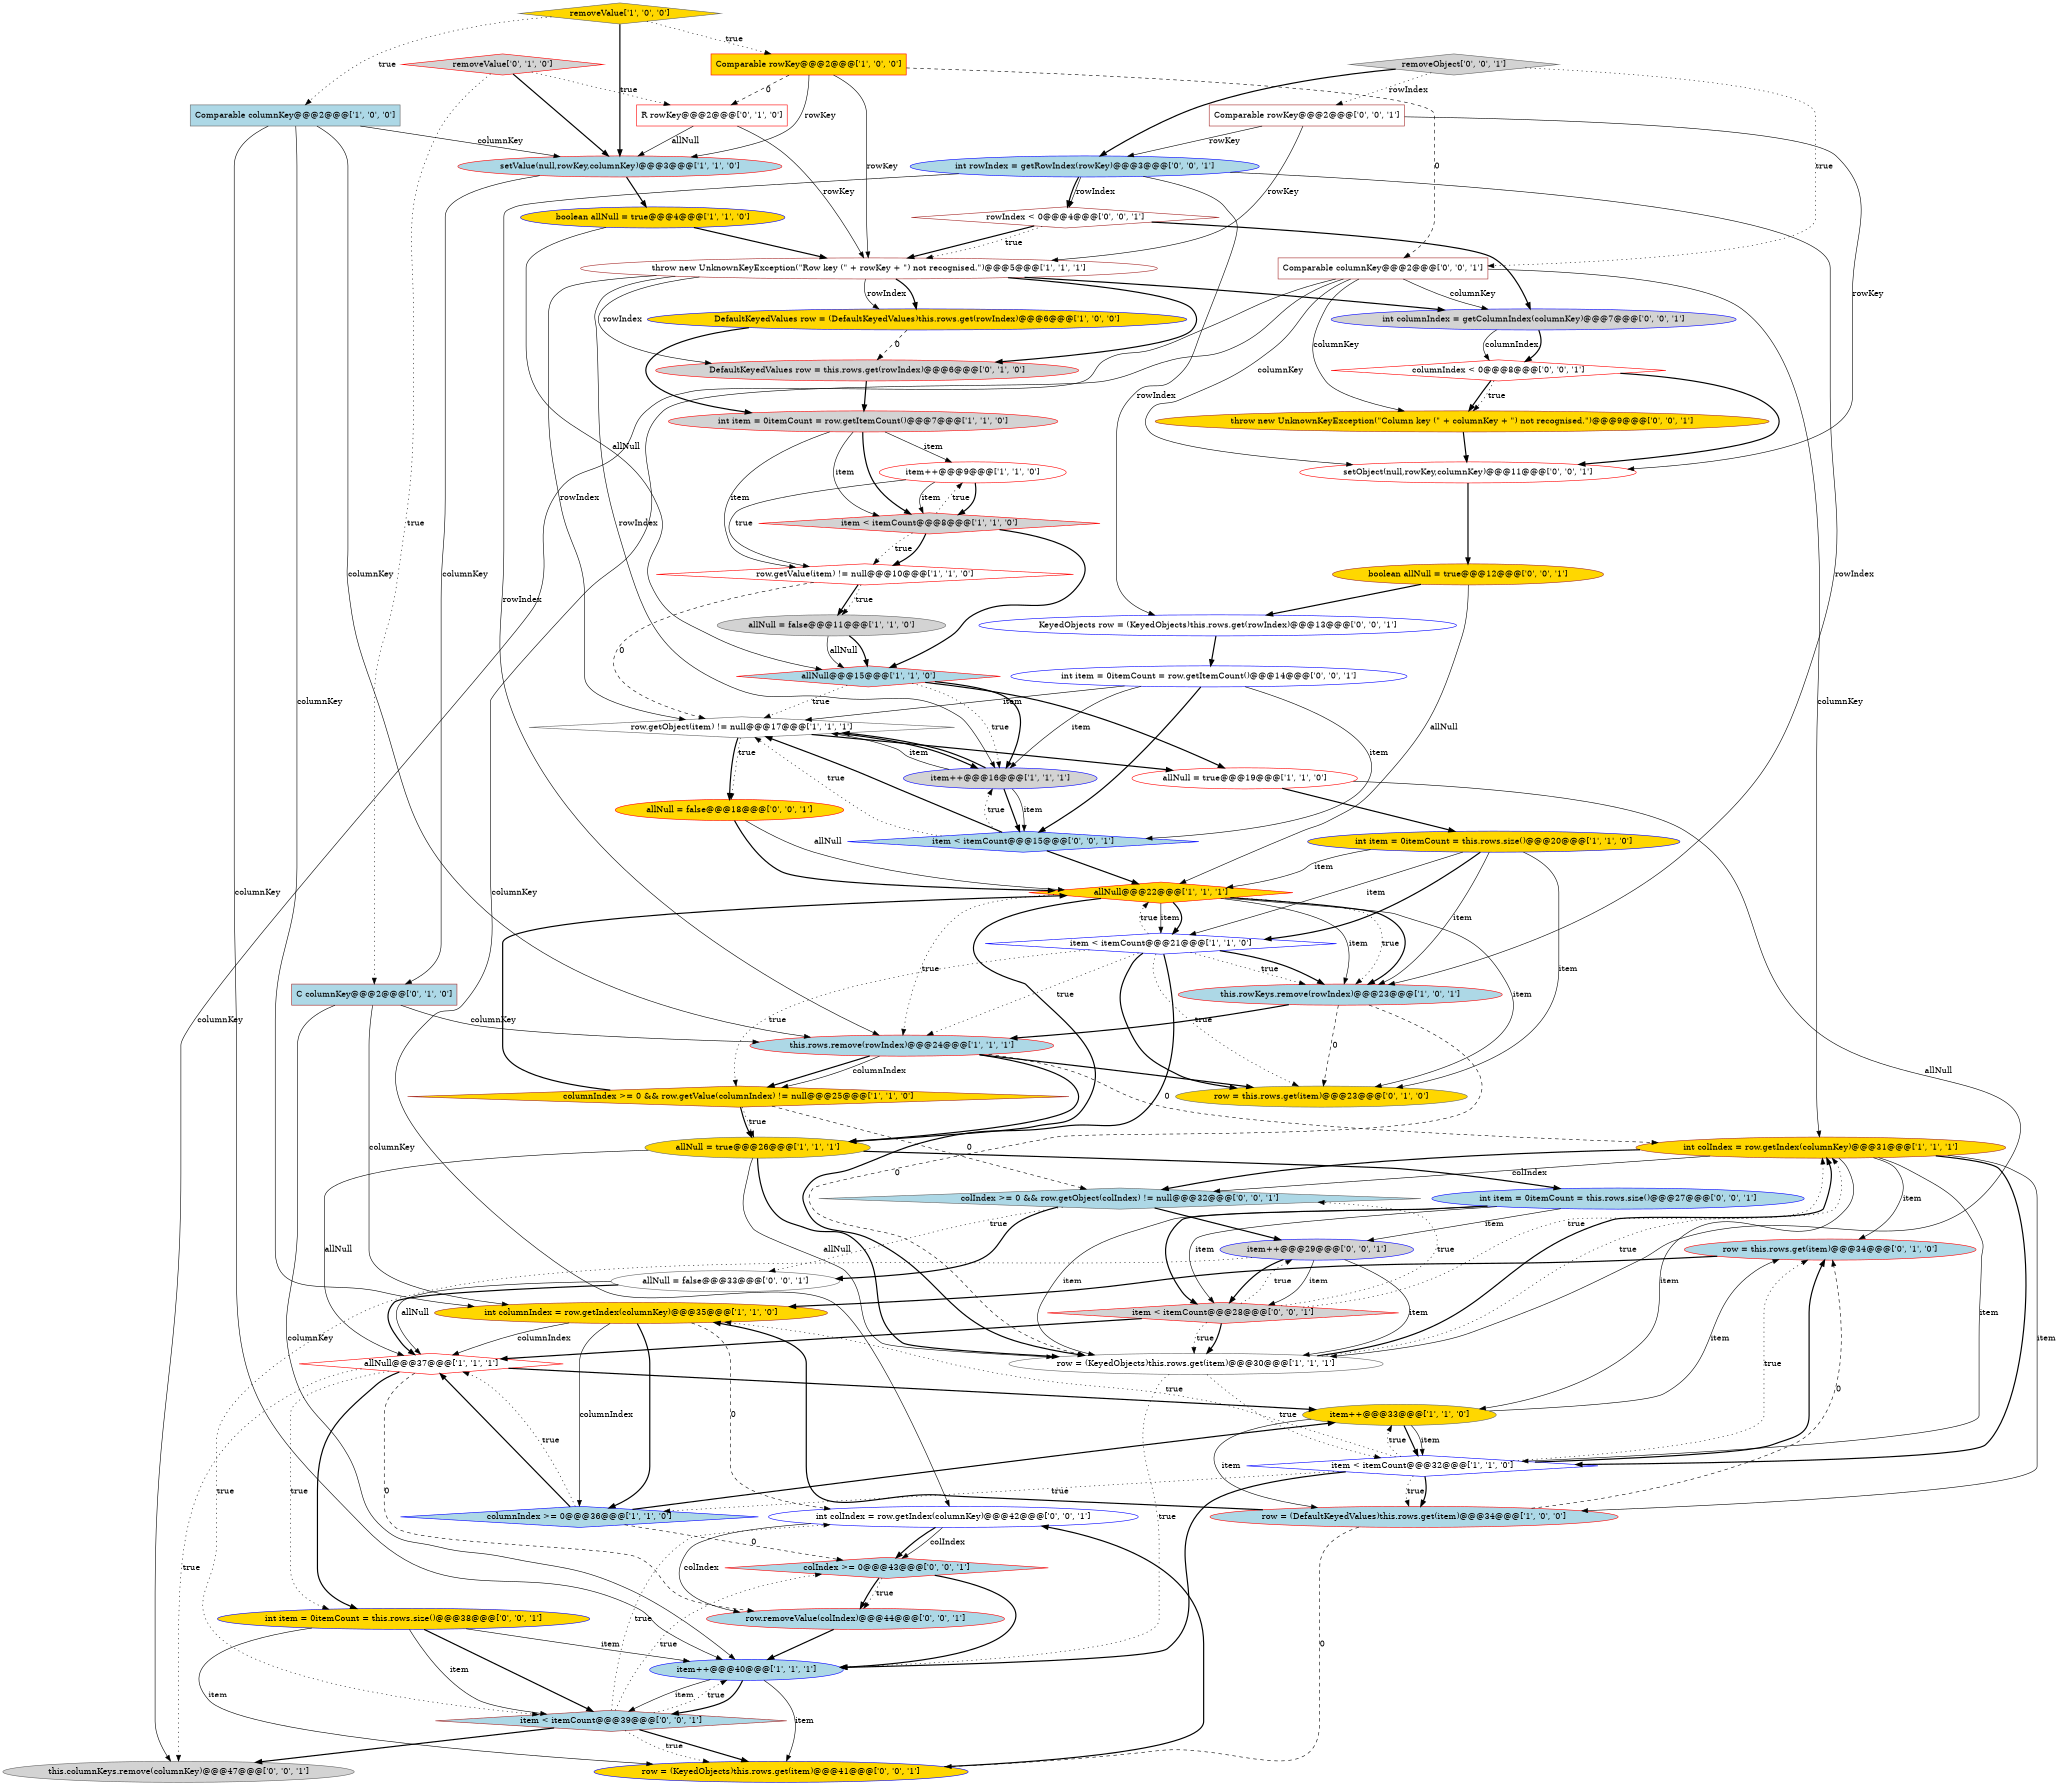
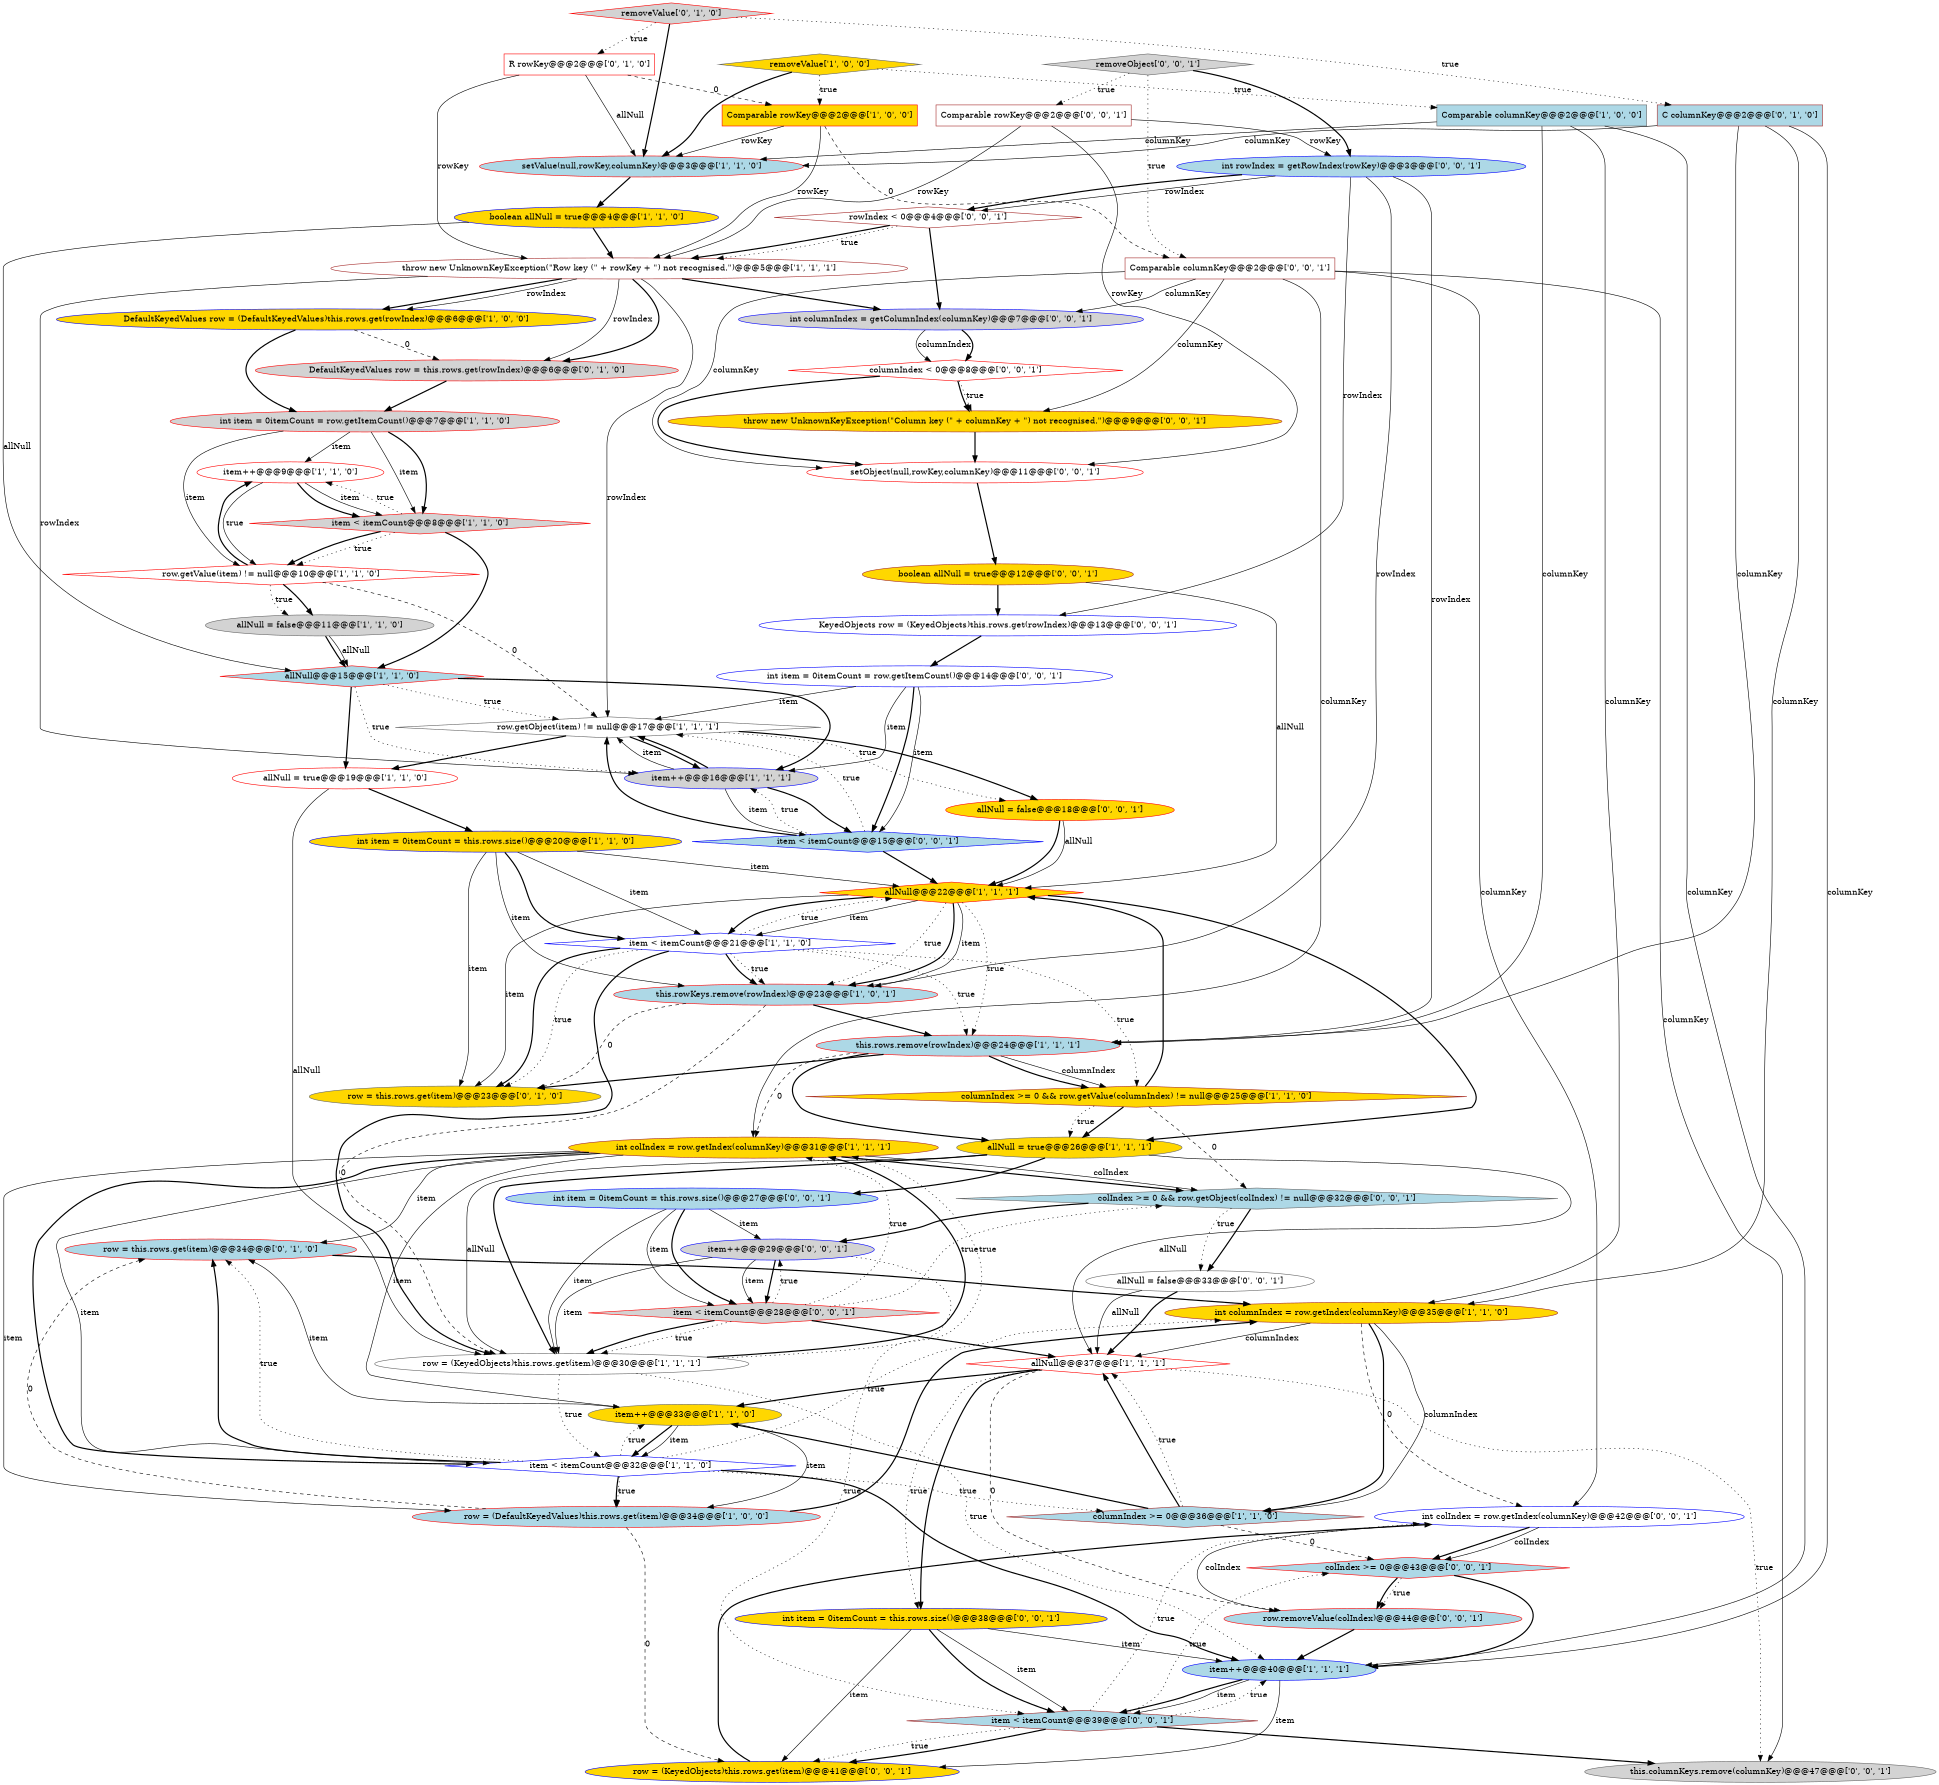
edge "Comparable rowKey@@@2@@@['1', '0', '0']" -> "R rowKey@@@2@@@['0', '1', '0']": reversed
edge "removeObject['0', '0', '1']" -> "Comparable rowKey@@@2@@@['0', '0', '1']": label "rowIndex" -> "true"
edge "row.getValue(item) != null@@@10@@@['1', '1', '0']" -> "item++@@@9@@@['1', '1', '0']": added
edge "setValue(null,rowKey,columnKey)@@@3@@@['1', '1', '0']" -> "C columnKey@@@2@@@['0', '1', '0']": reversed
node "columnIndex >= 0@@@36@@@['1', '1', '0']": color blue -> brown
